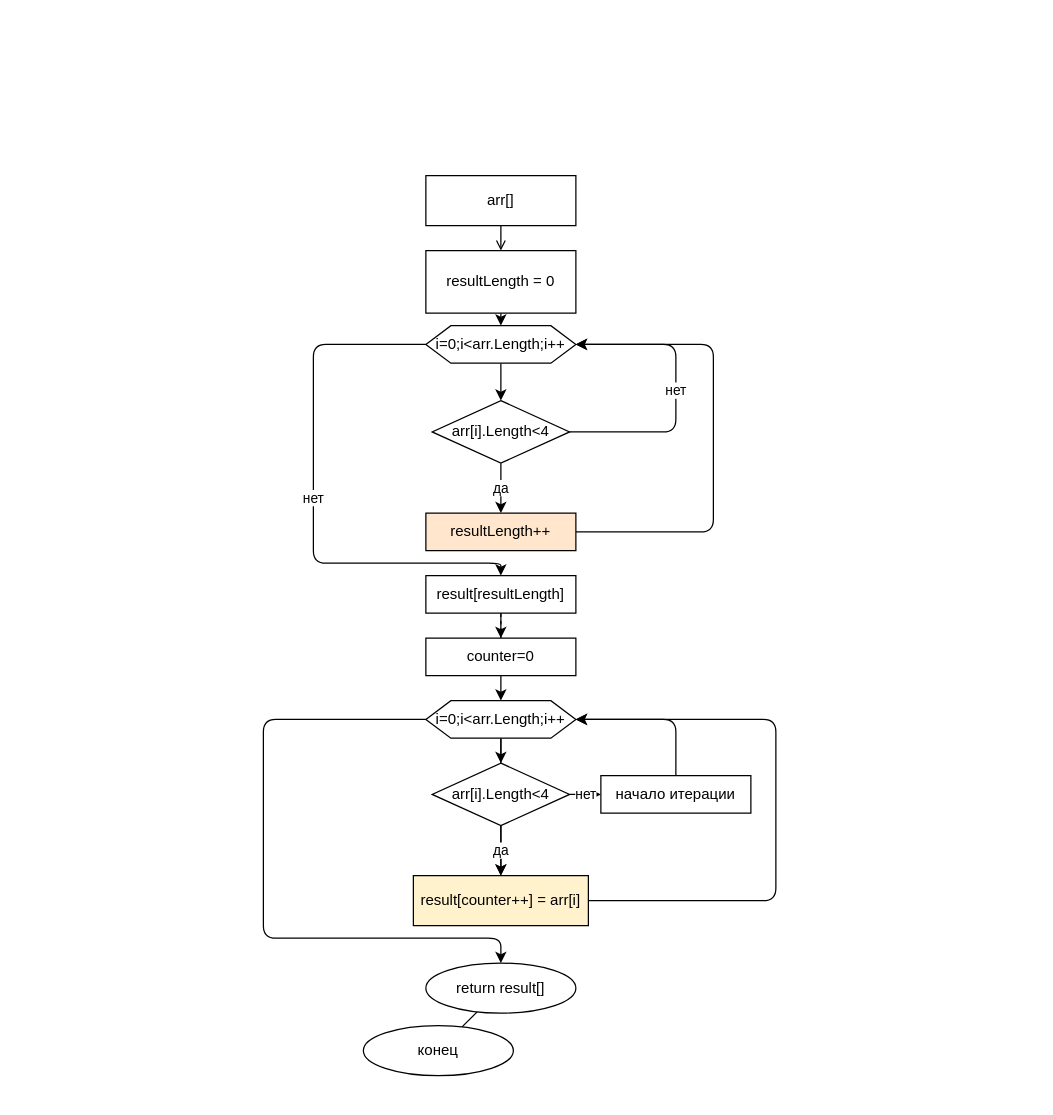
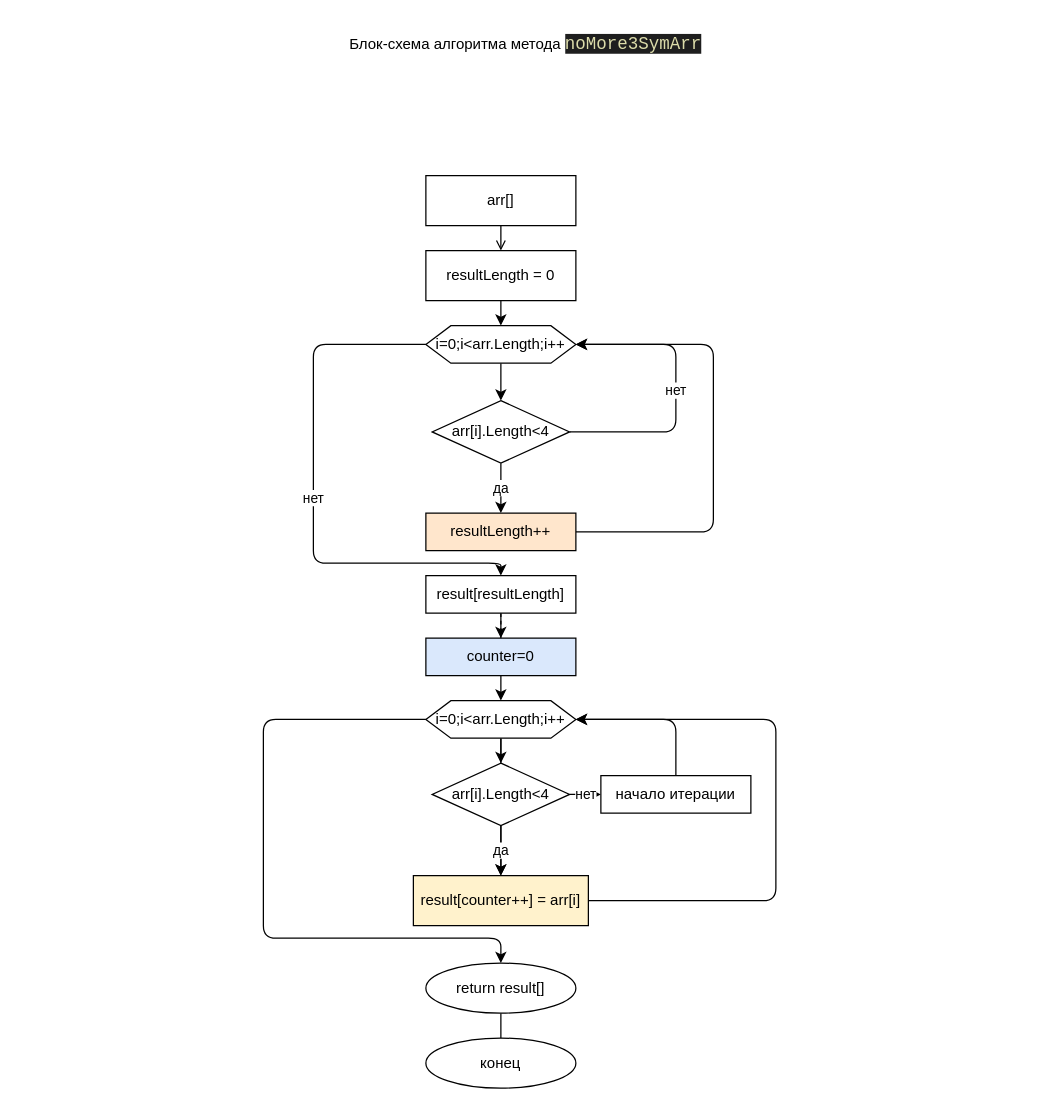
node "Блок-схема алгоритма метода noMore3SymArr": added
node "resultLength = 0": size 150x63 -> 150x50
node "counter=0": fillcolor #ffffff -> #dae8fc
node "конец": moved (438, 1051) -> (501, 1063)
